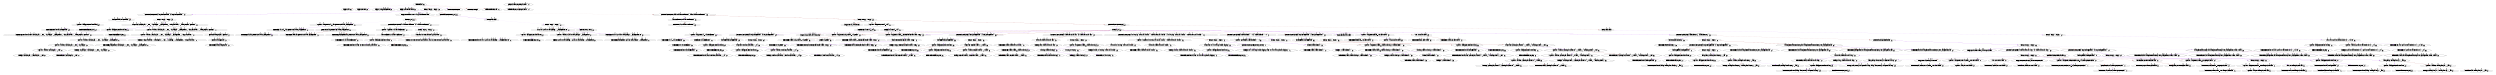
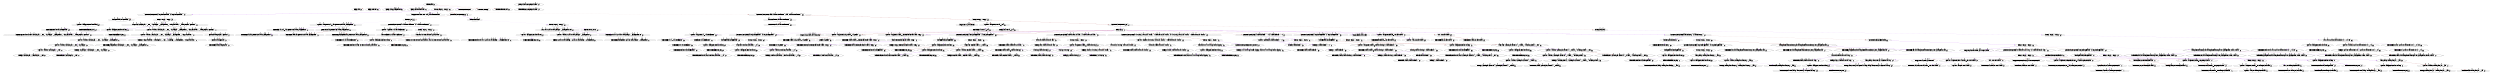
node "(LITERAL,0,urlPath.indexOf('!') > 0)": added
